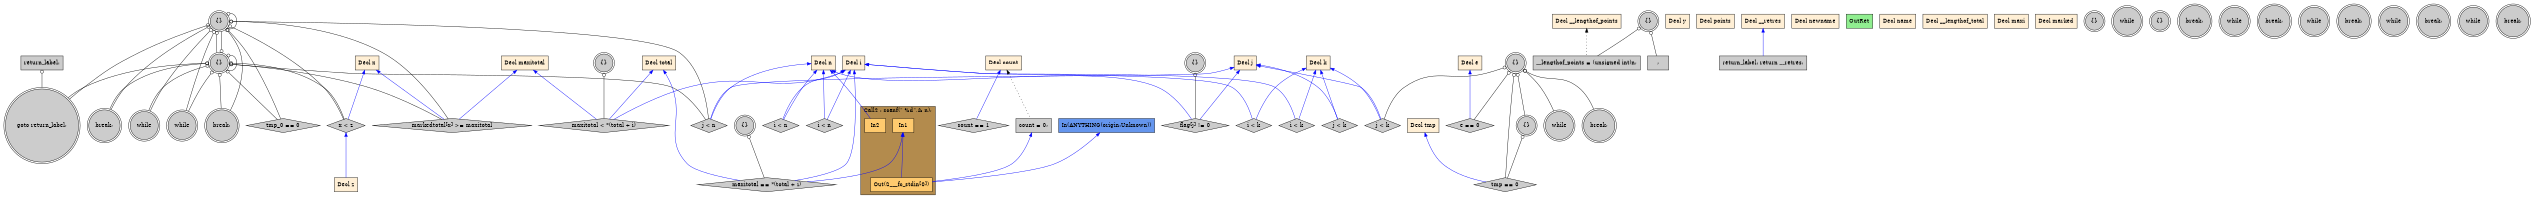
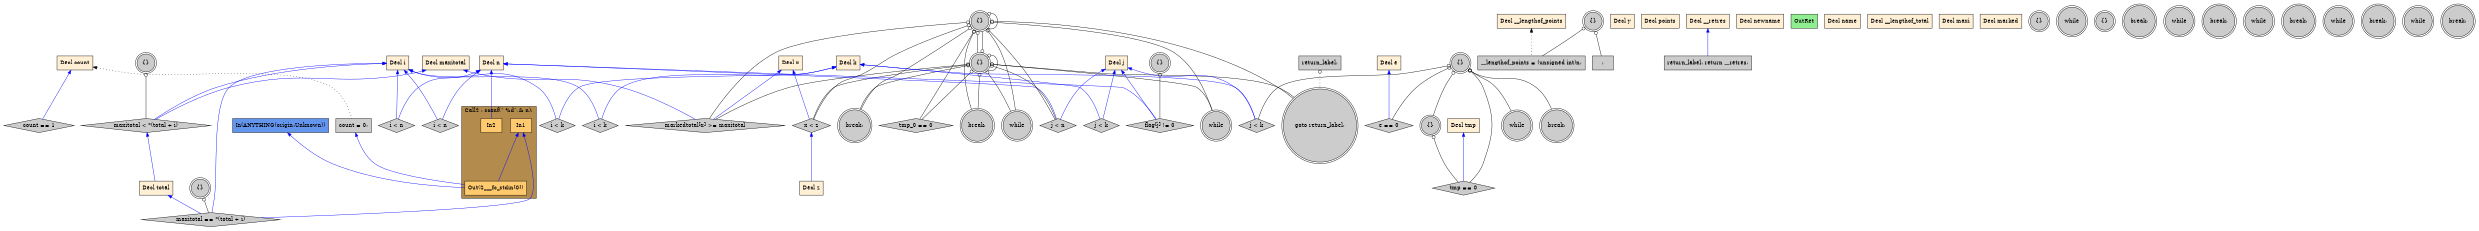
edge "goto return_label;" -> "return_label:": style solid -> dotted
edge "maxitotal < *(total + i)" -> "Decl total": reversed
